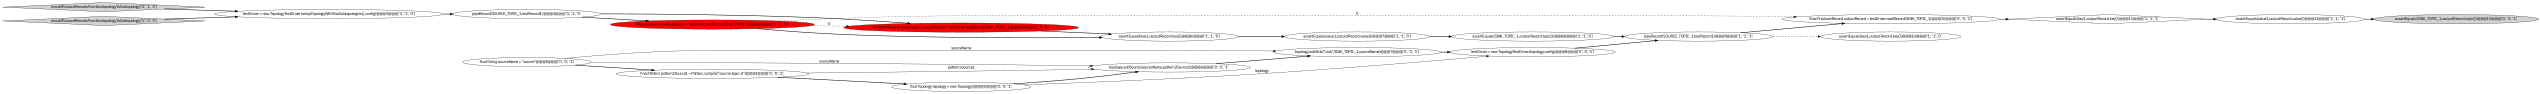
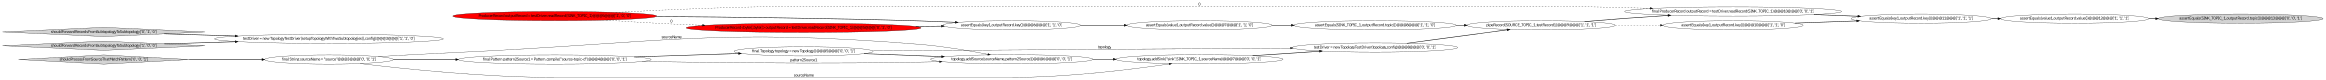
node "pipeRecord(SOURCE_TOPIC_1,testRecord1)@@@4@@@['1', '1', '0']": removed
node "assertEquals(key1,outputRecord.key())@@@11@@@['1', '1', '1']": shape diamond -> ellipse
edge "assertEquals(key1,outputRecord.key())@@@10@@@['1', '1', '0']" -> "assertEquals(key1,outputRecord.key())@@@11@@@['1', '1', '1']": added
node "shouldProcessFromSourceThatMatchPattern['0', '0', '1']": added
